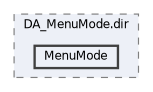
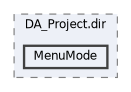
cluster "DA_MenuMode.dir": label "DA_MenuMode.dir" -> "DA_Project.dir"
